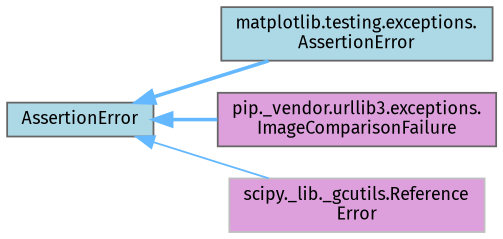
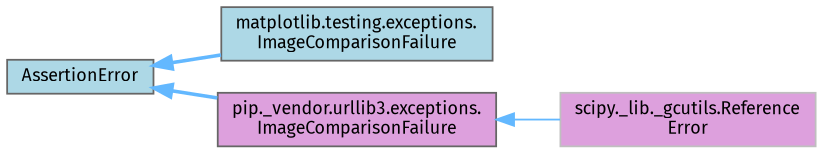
node "matplotlib.testing.exceptions. AssertionError": label "matplotlib.testing.exceptions. AssertionError" -> "matplotlib.testing.exceptions. ImageComparisonFailure"
edge "scipy._lib._gcutils.Reference Error" -> "AssertionError": now "scipy._lib._gcutils.Reference Error" -> "pip._vendor.urllib3.exceptions. ImageComparisonFailure"
